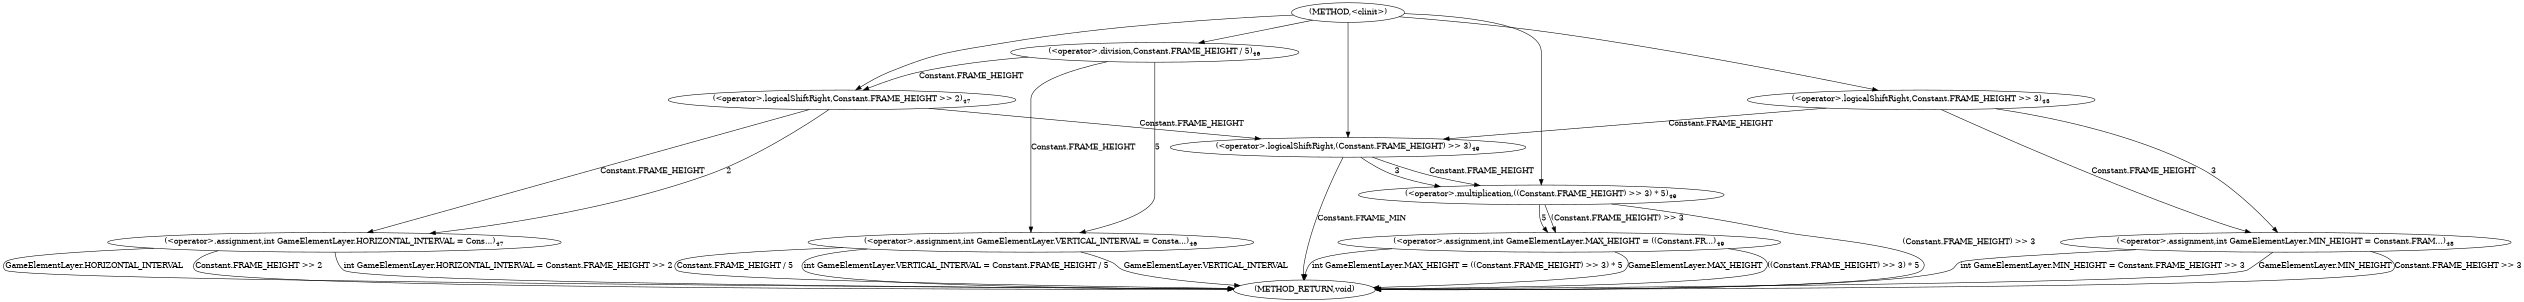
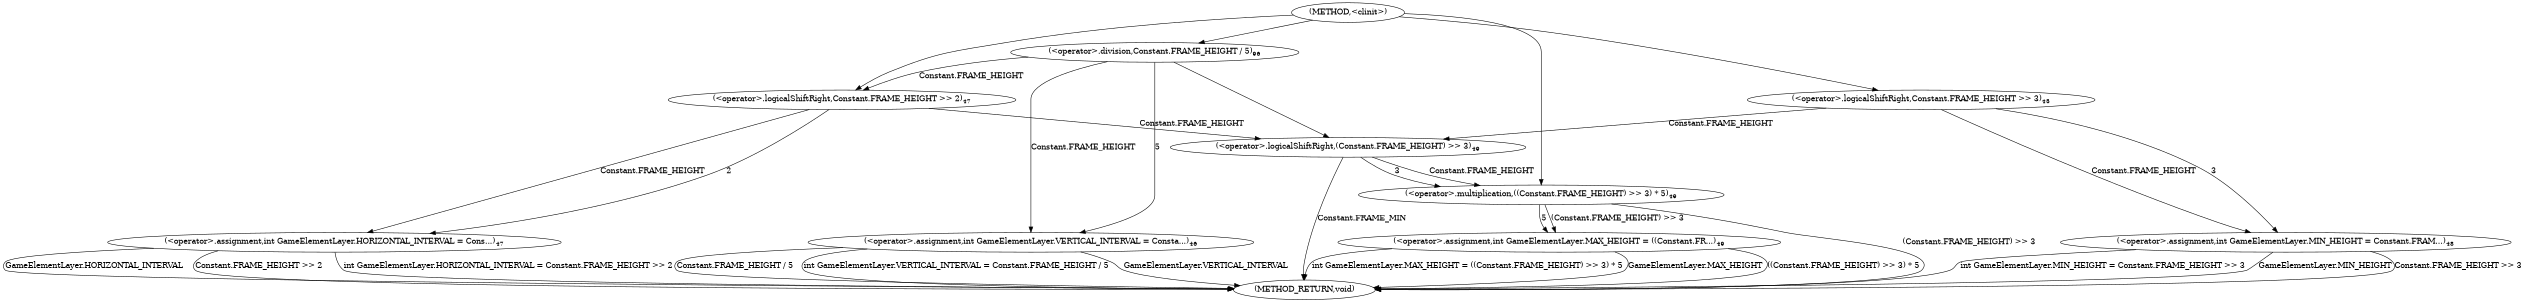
node "(<operator>.division,Constant.FRAME_HEIGHT / 5)": text "46" -> "96"
edge "(METHOD,<clinit>)" -> "(<operator>.logicalShiftRight,(Constant.FRAME_HEIGHT) >> 3)": now "(<operator>.division,Constant.FRAME_HEIGHT / 5)" -> "(<operator>.logicalShiftRight,(Constant.FRAME_HEIGHT) >> 3)"
